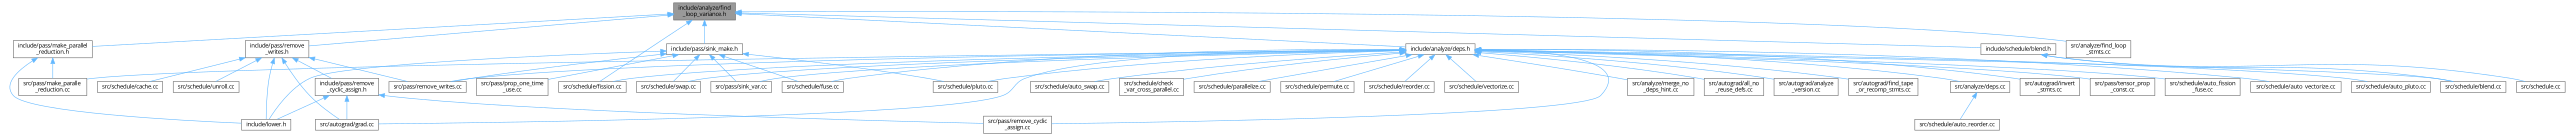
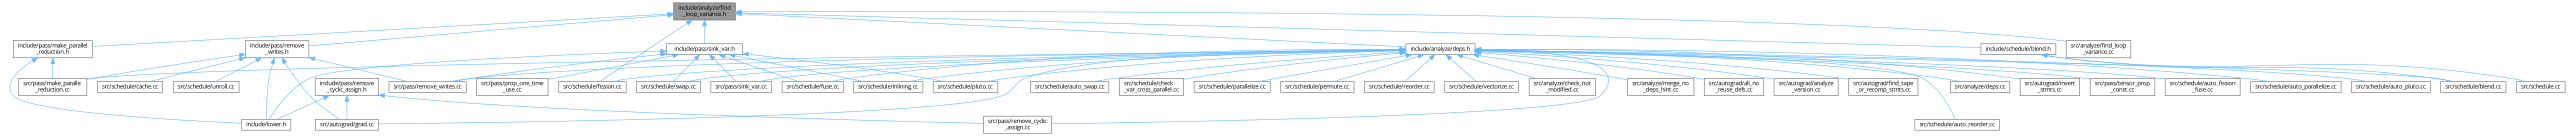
node "include/pass/sink_make.h": label "include/pass/sink_make.h" -> "include/pass/sink_var.h"
node "src/analyze/find_loop _stmts.cc": label "src/analyze/find_loop _stmts.cc" -> "src/analyze/find_loop _variance.cc"
edge "include/pass/remove _cyclic_assign.h" -> "include/pass/remove _writes.h": now "src/pass/make_parallel _reduction.cc" -> "include/pass/remove _writes.h"
node "src/schedule/inlining.cc": added
node "src/analyze/check_not _modified.cc": added
node "src/schedule/auto_vectorize.cc": label "src/schedule/auto_vectorize.cc" -> "src/schedule/auto_parallelize.cc"
edge "src/schedule/auto_reorder.cc" -> "src/analyze/deps.cc": now "src/schedule/auto_reorder.cc" -> "include/analyze/deps.h"
